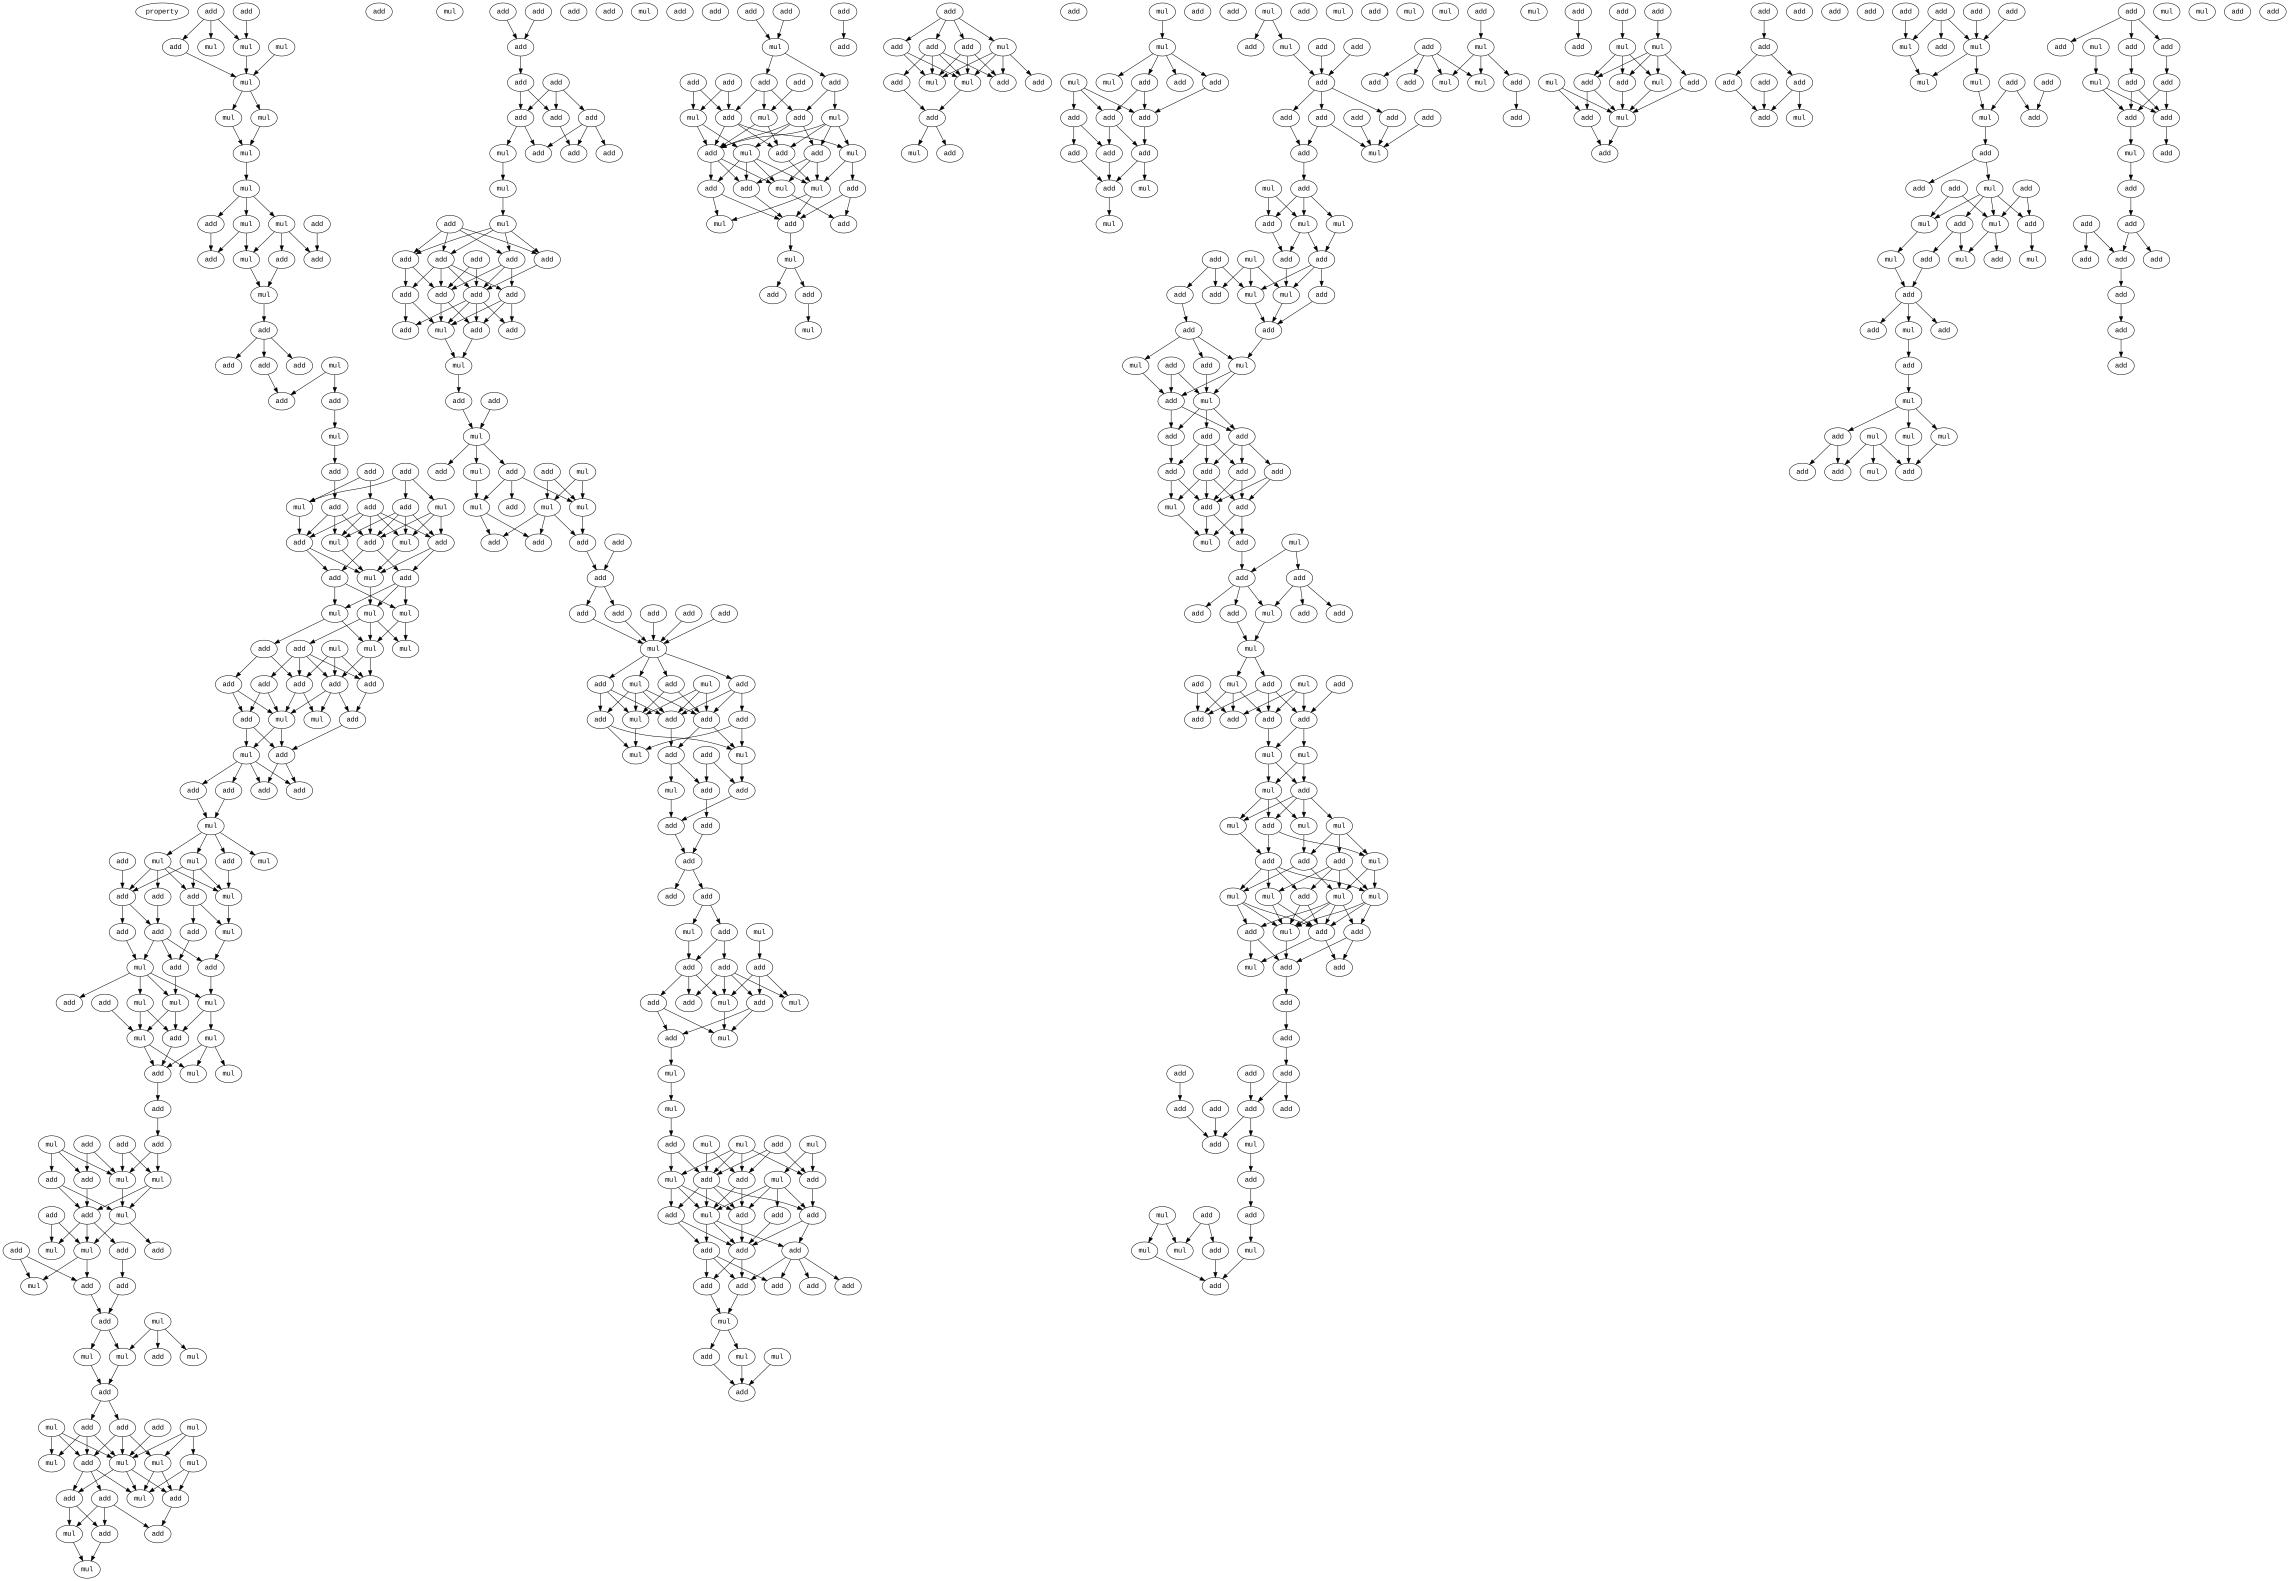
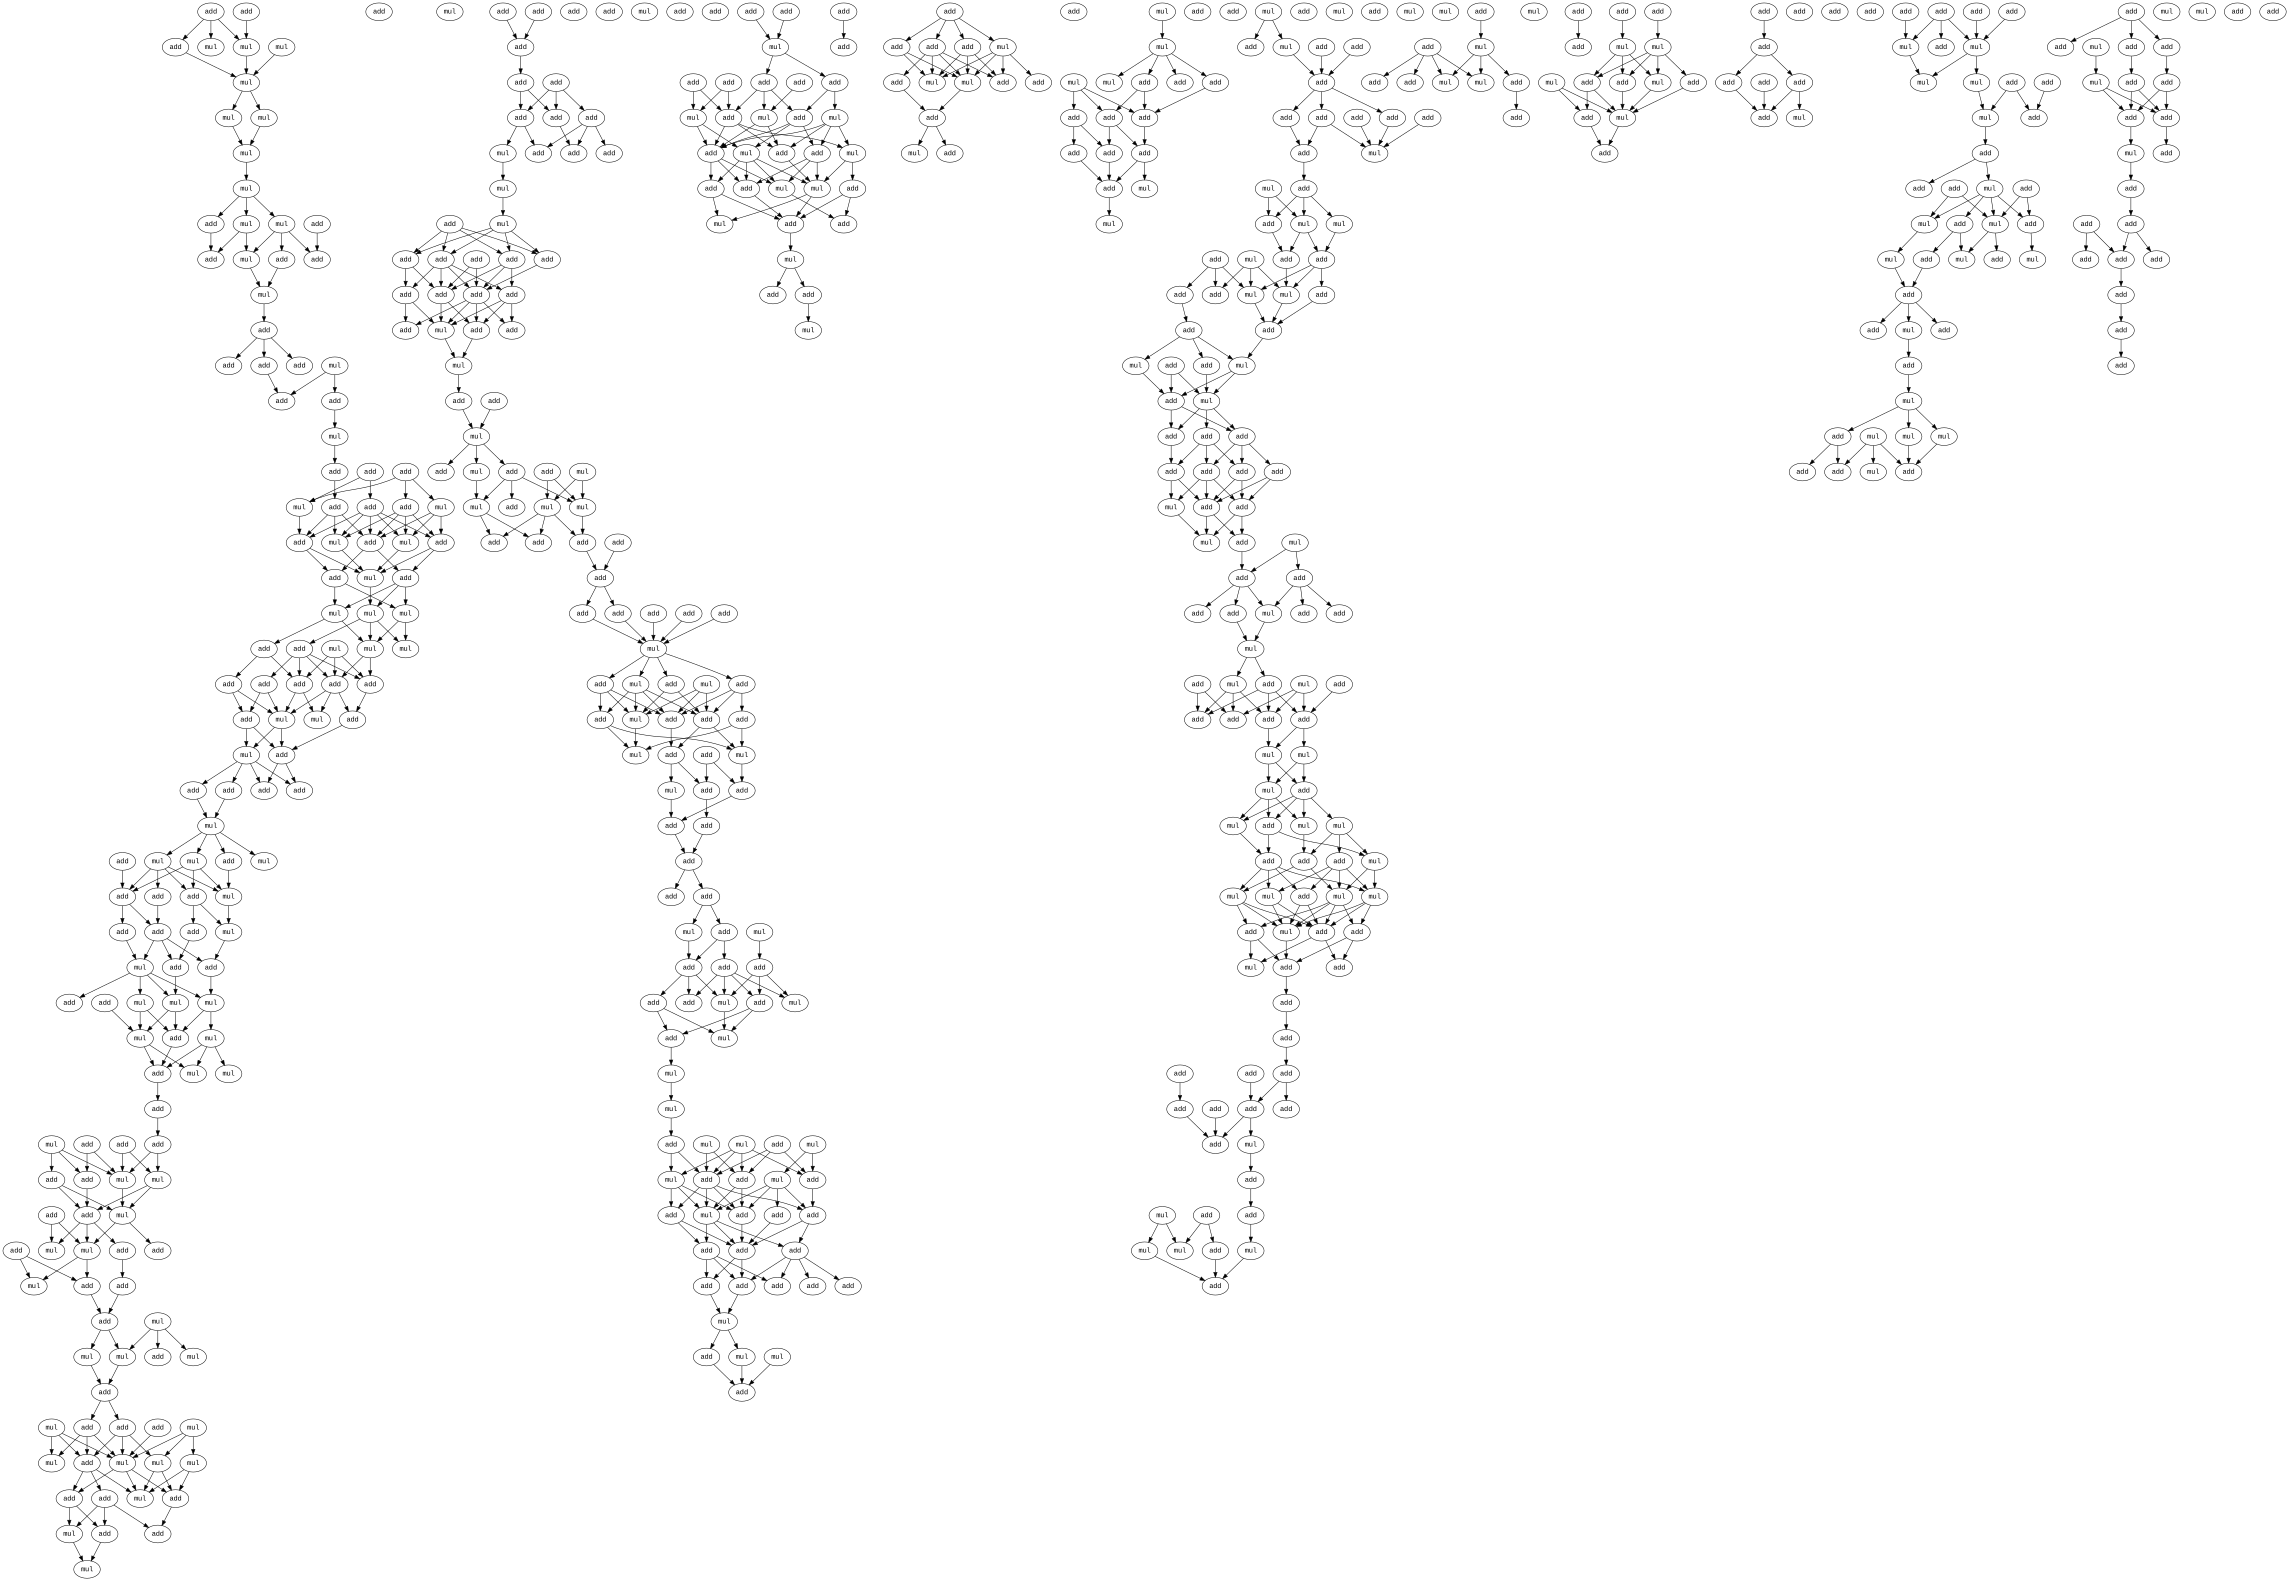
node "property": removed
